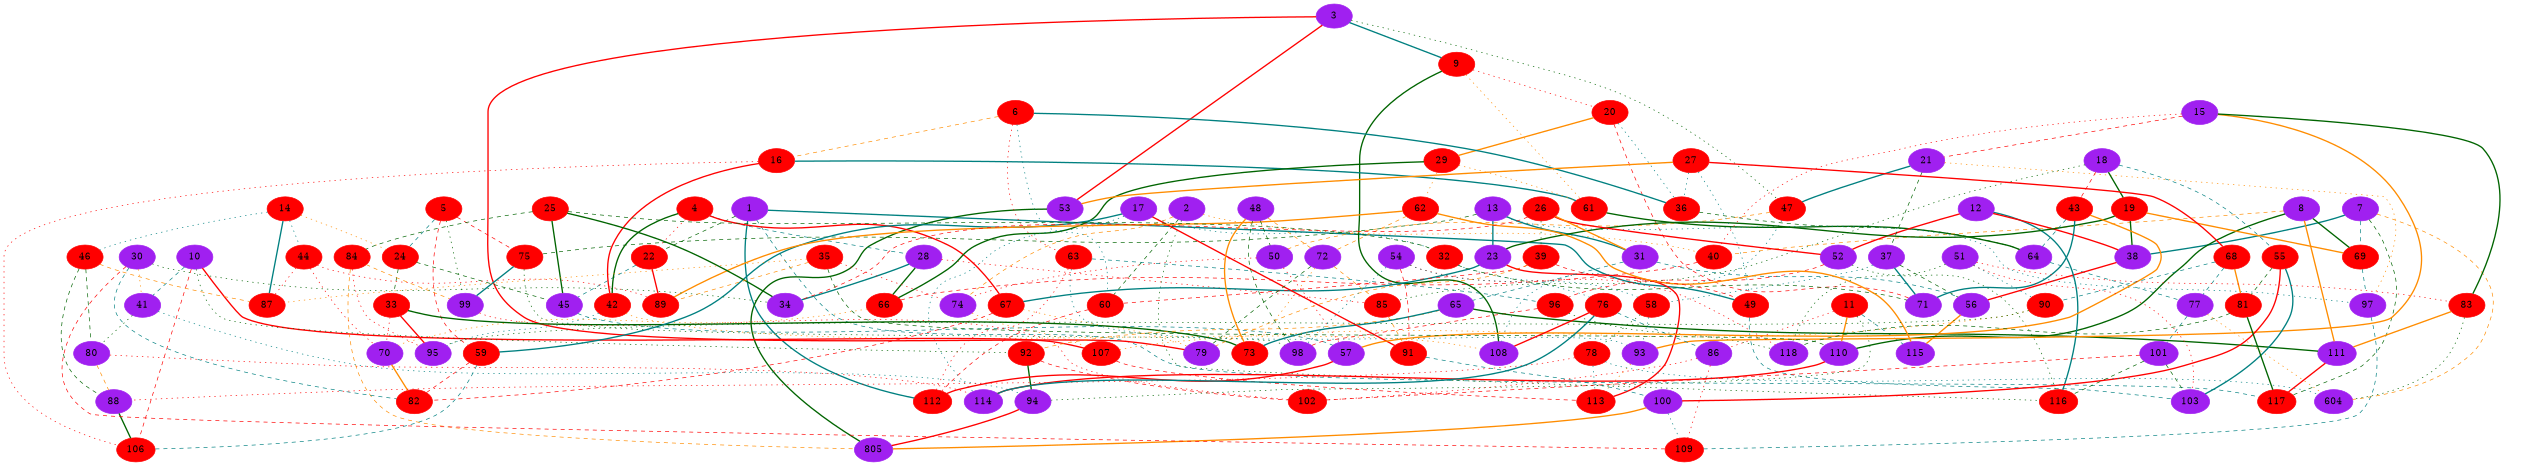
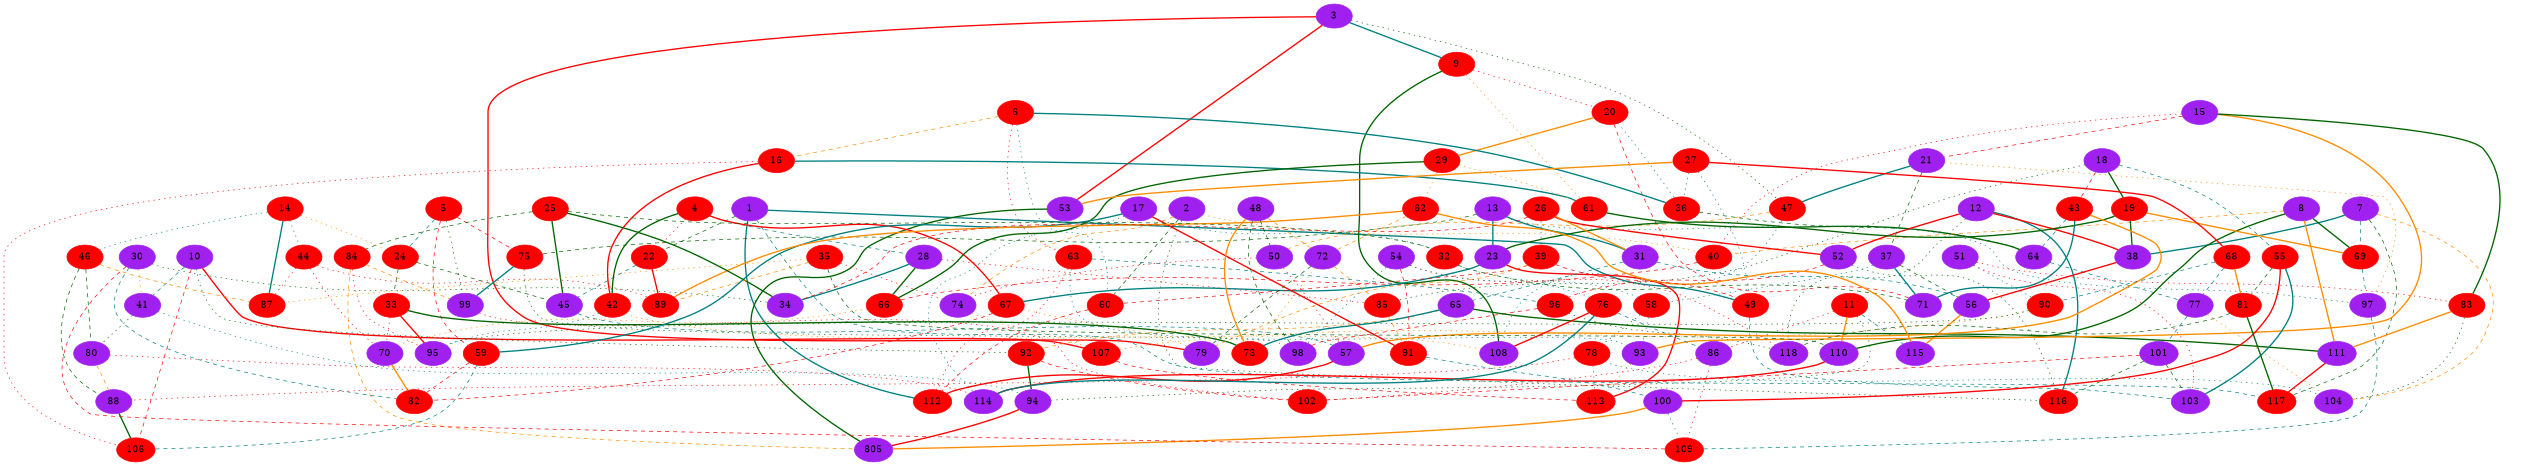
edge "51" -- "118": now "12" -- "118"
node "604": label "604" -> "104"
